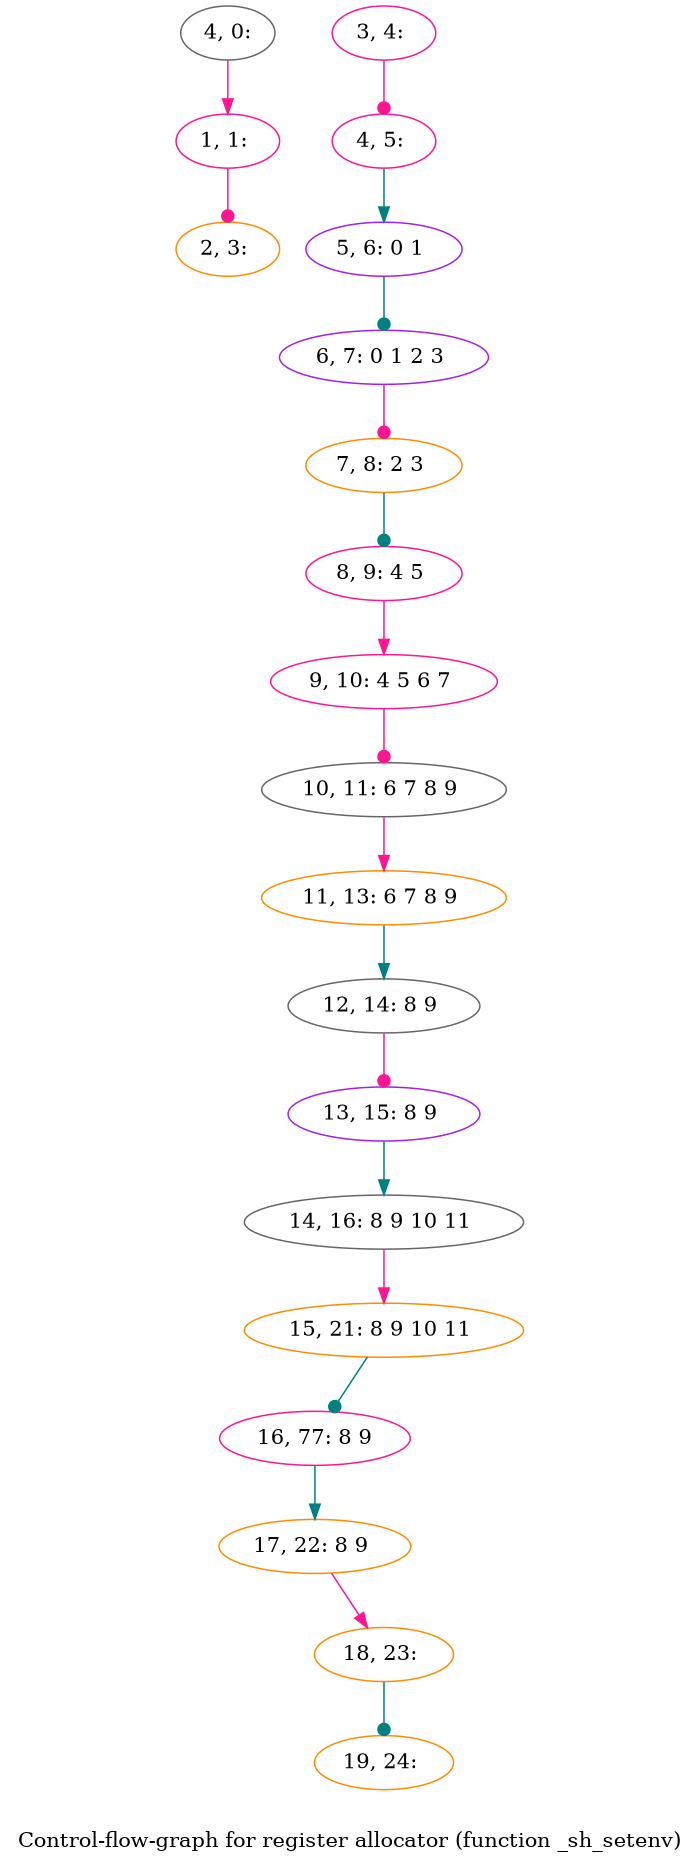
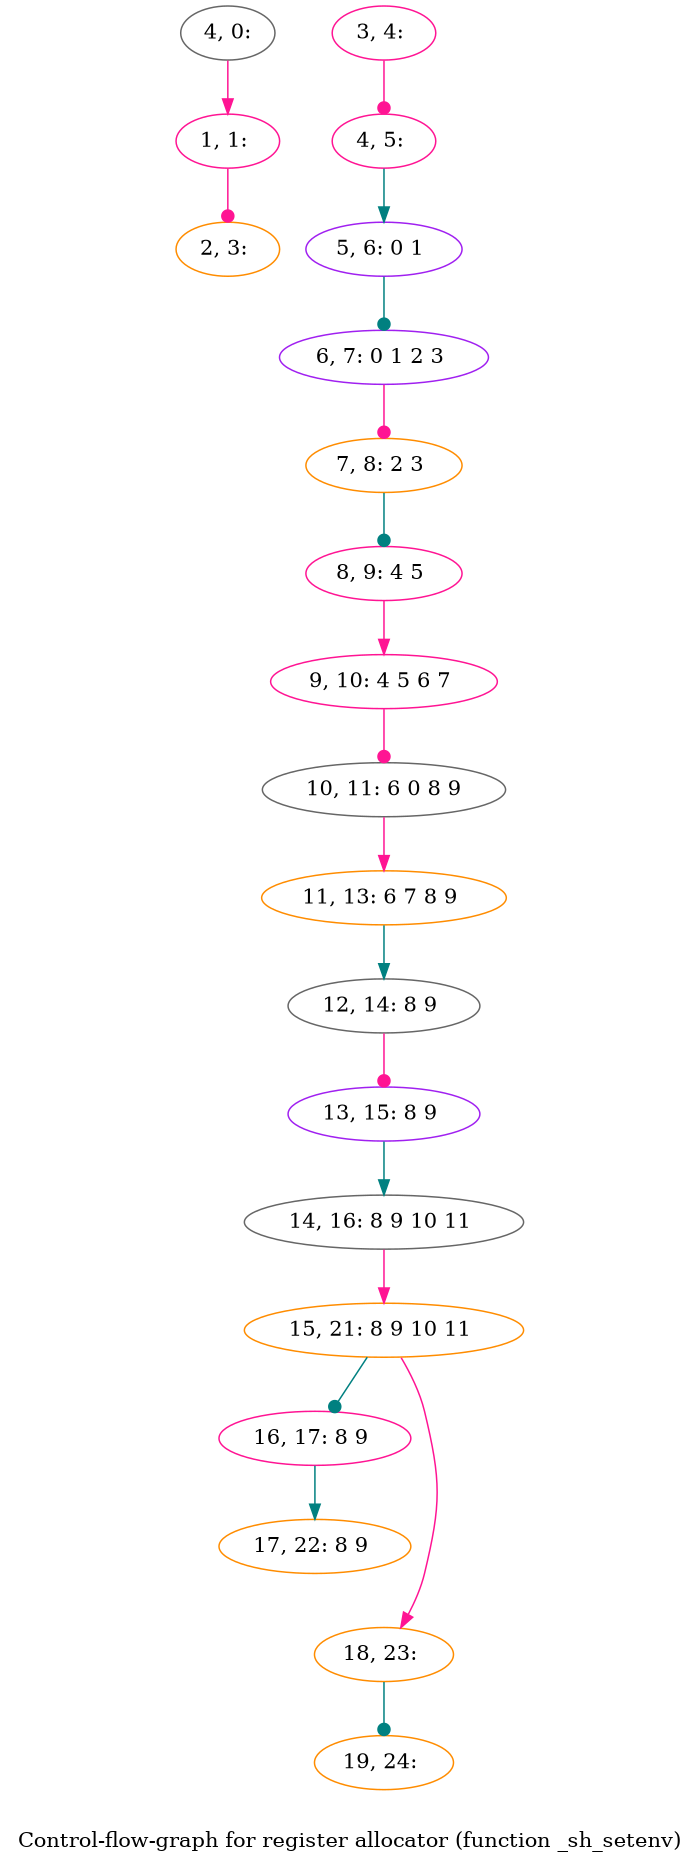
node "10, 11: 6 7 8 9": label "10, 11: 6 7 8 9" -> "10, 11: 6 0 8 9"
node "16, 77: 8 9": label "16, 77: 8 9" -> "16, 17: 8 9"
edge "17, 22: 8 9" -> "18, 23:": now "15, 21: 8 9 10 11" -> "18, 23:"
